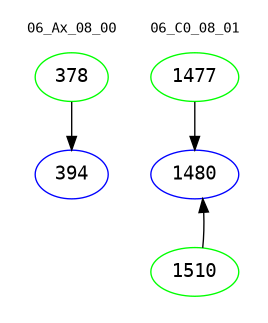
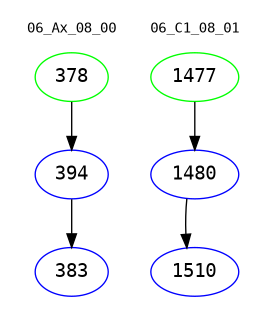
cluster "06_C0_08_01": label "06_C0_08_01" -> "06_C1_08_01"
edge "1510" -> "1480": reversed
node "383": added
node "1510": color green -> blue
